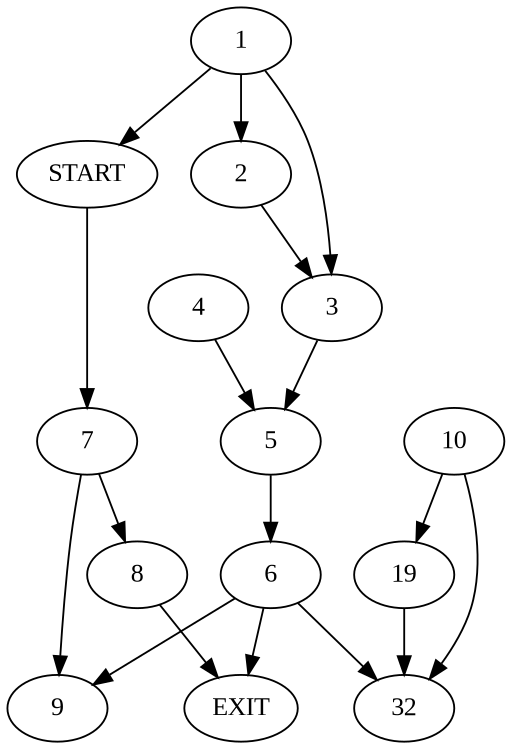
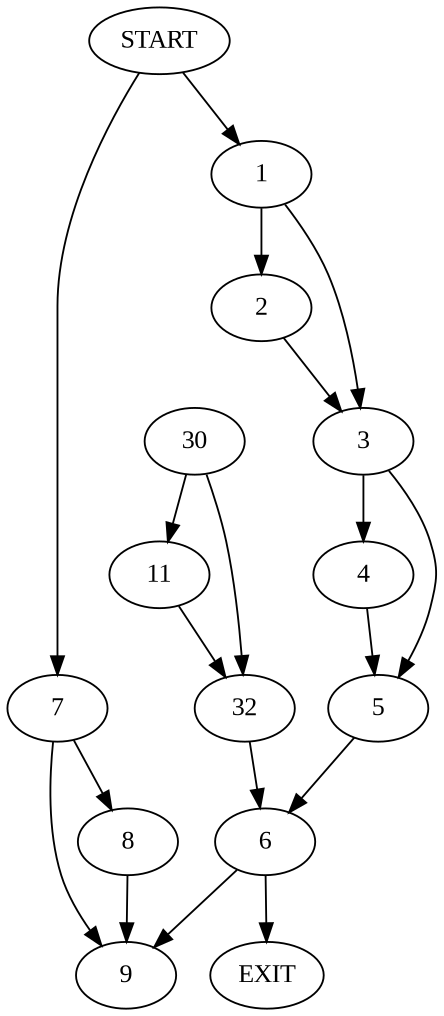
edge "1" -> "START": reversed
node "10": label "10" -> "30"
edge "3" -> "4": added
node "19": label "19" -> "11"
edge "6" -> "32": reversed
edge "8" -> "EXIT": now "8" -> "9"
